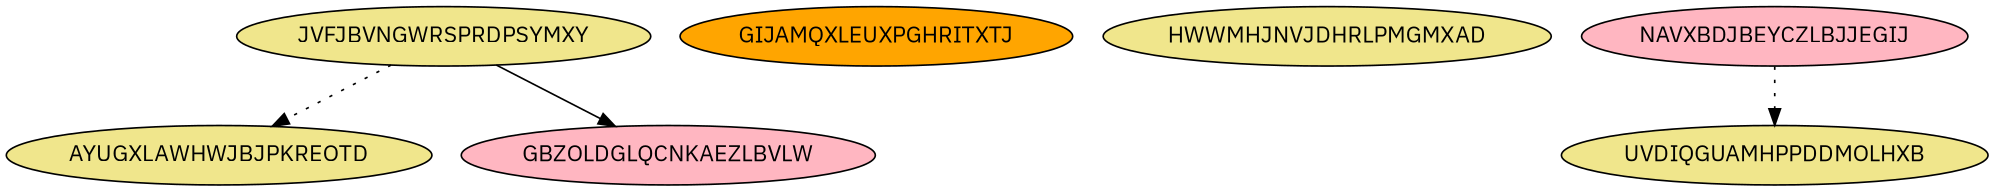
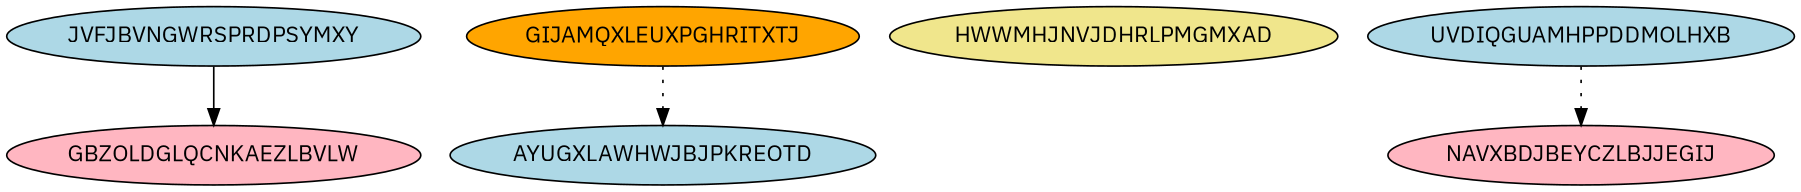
node "JVFJBVNGWRSPRDPSYMXY": fillcolor khaki -> lightblue
edge "NAVXBDJBEYCZLBJJEGIJ" -> "UVDIQGUAMHPPDDMOLHXB": reversed
edge "JVFJBVNGWRSPRDPSYMXY" -> "AYUGXLAWHWJBJPKREOTD": now "GIJAMQXLEUXPGHRITXTJ" -> "AYUGXLAWHWJBJPKREOTD"
node "AYUGXLAWHWJBJPKREOTD": fillcolor khaki -> lightblue
node "UVDIQGUAMHPPDDMOLHXB": fillcolor khaki -> lightblue
